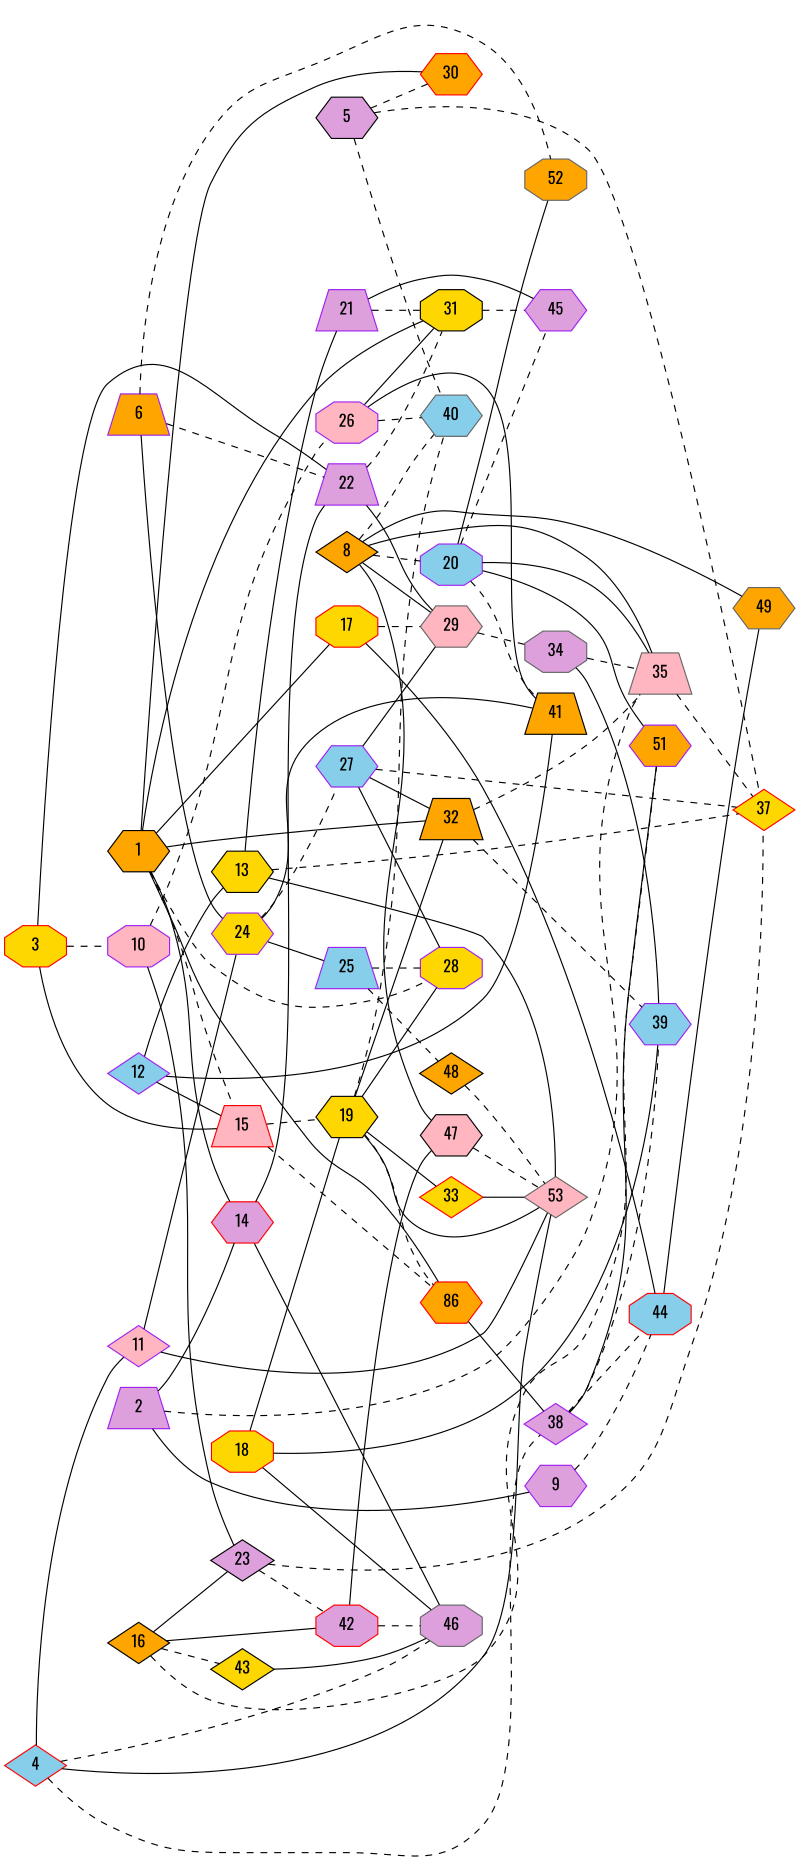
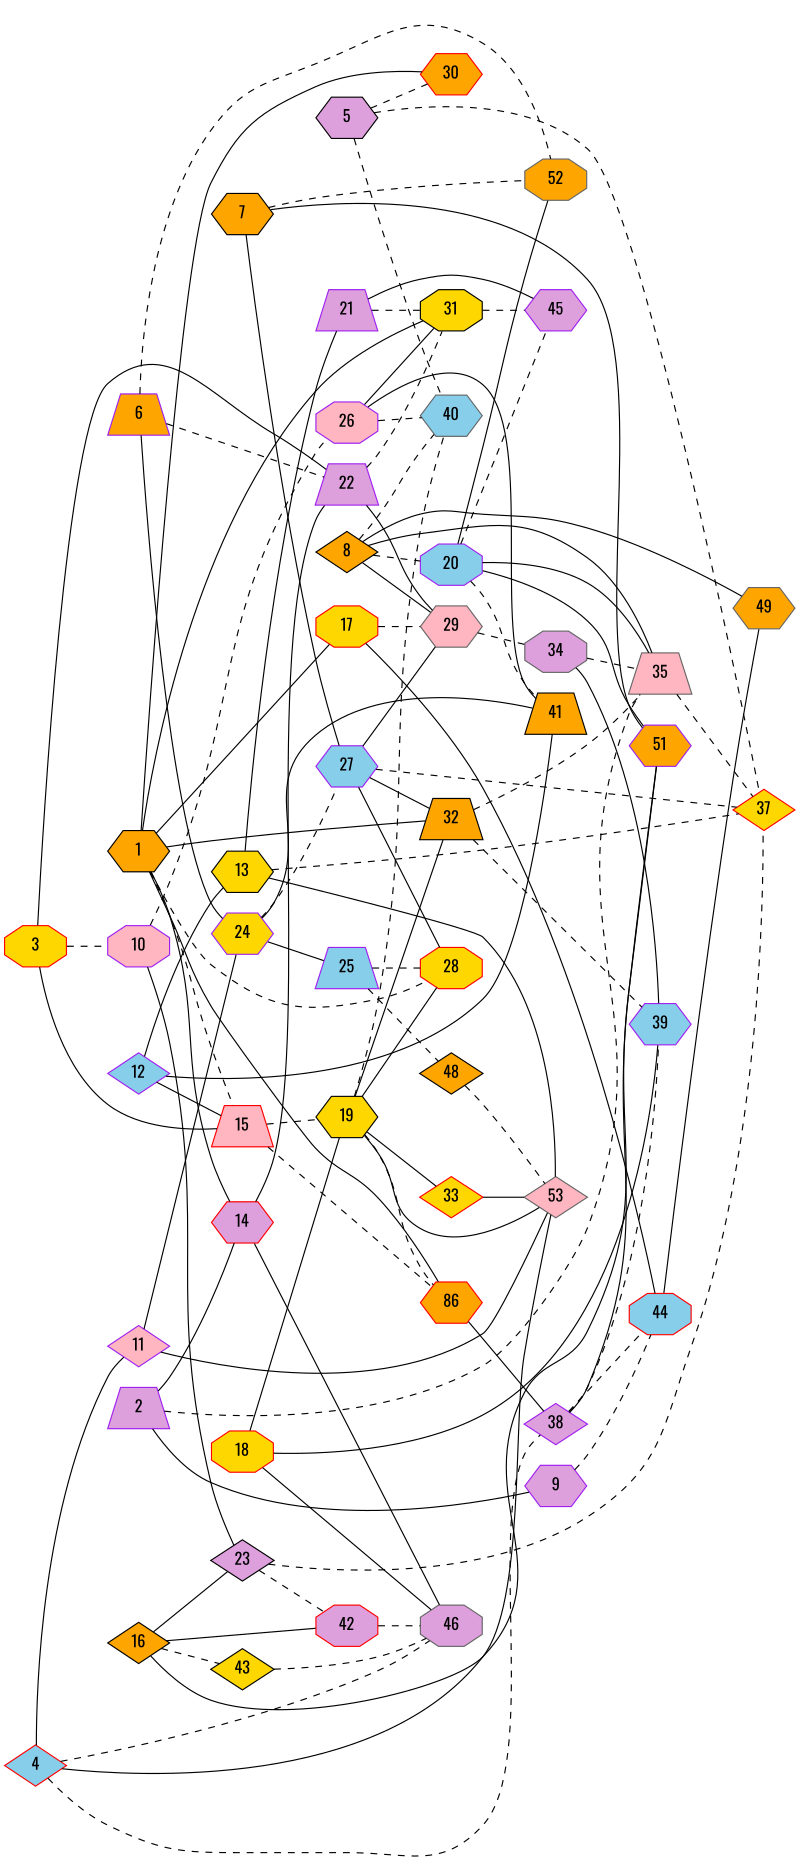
node "7": added
node "28": color purple -> red
node "47": removed
edge "51" -- "16": style dashed -> solid
edge "46" -- "43": style solid -> dashed
